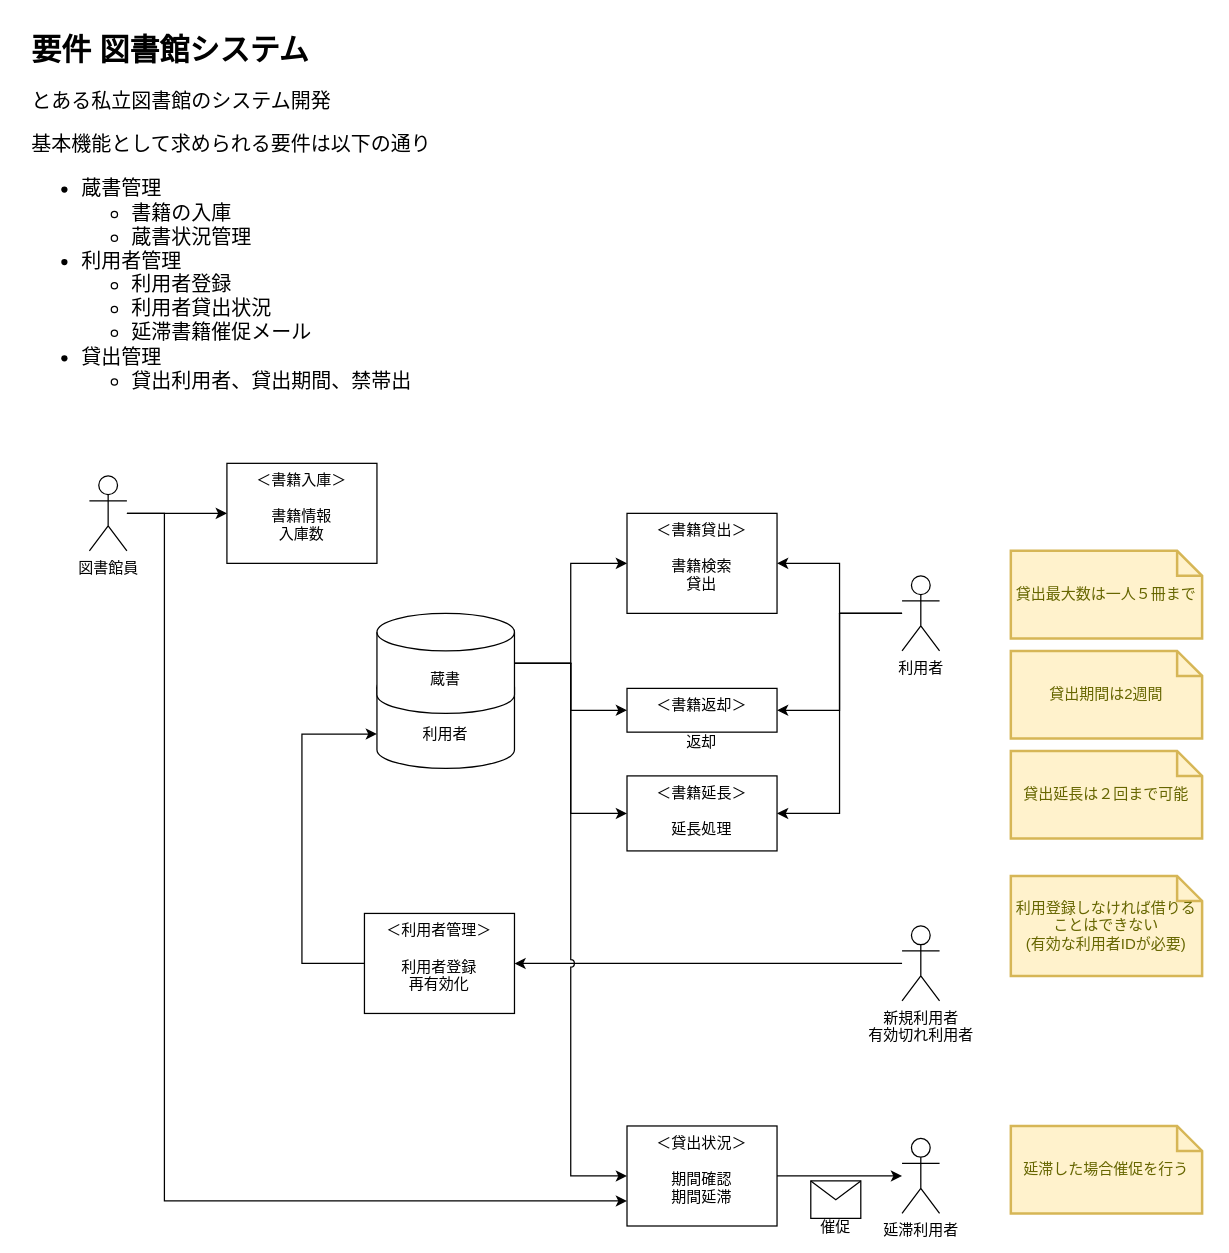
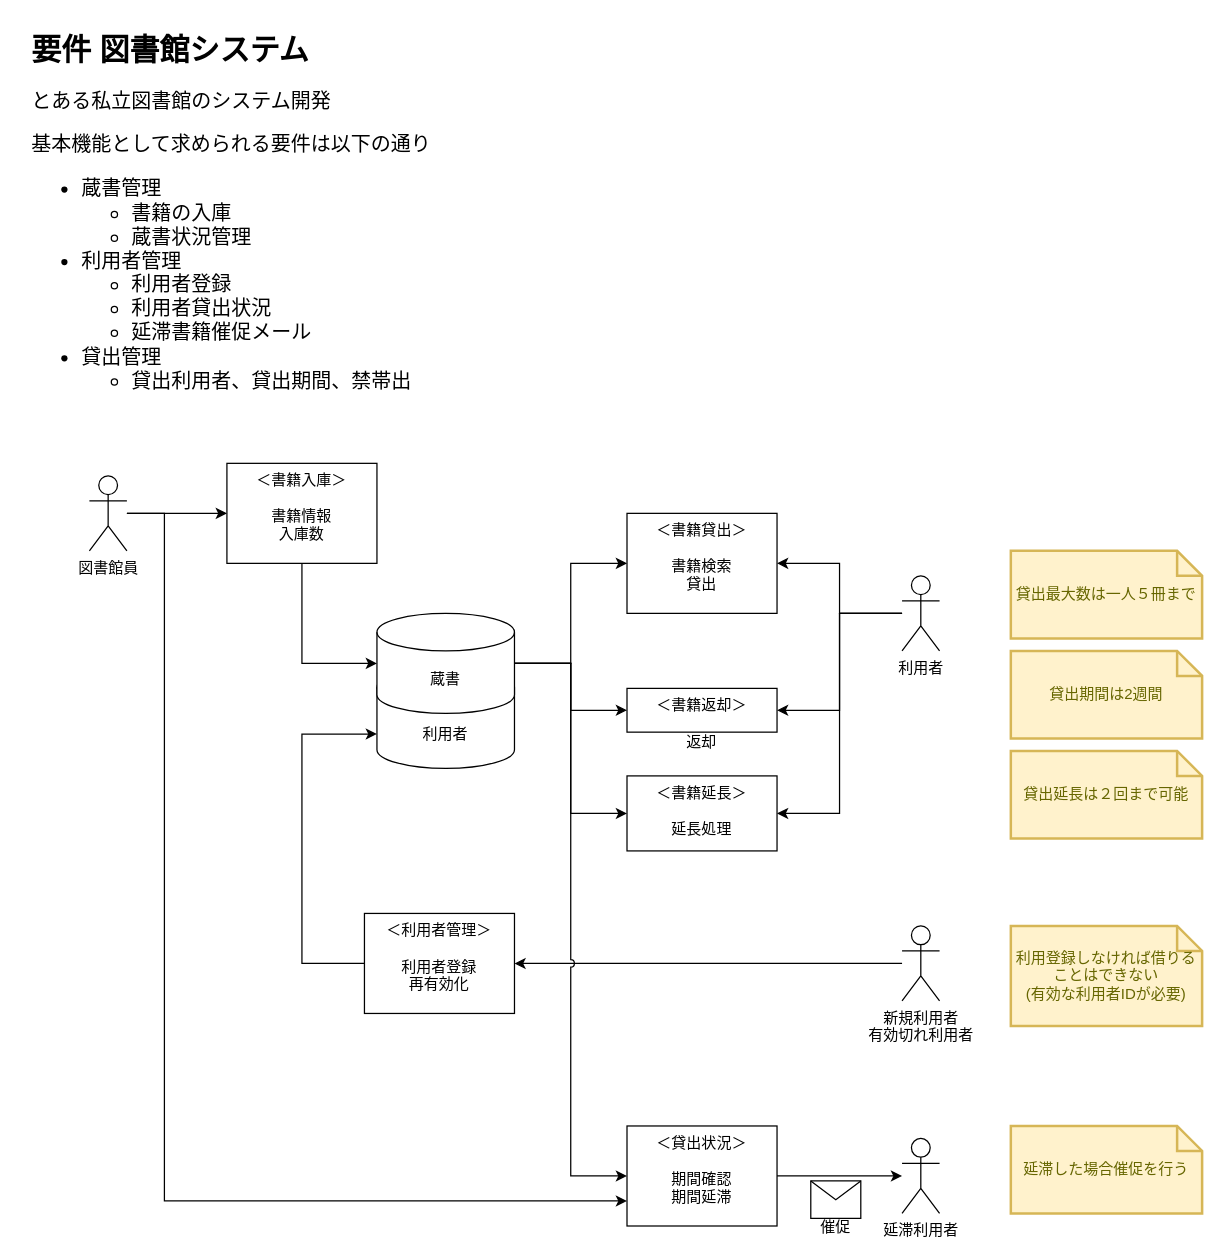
edge "＜書籍入庫＞ 書籍情報 入庫数" -> "蔵書": added
node "利用登録しなければ借りることはできない (有効な利用者IDが必要)": moved (1106, 926) -> (1106, 976)
